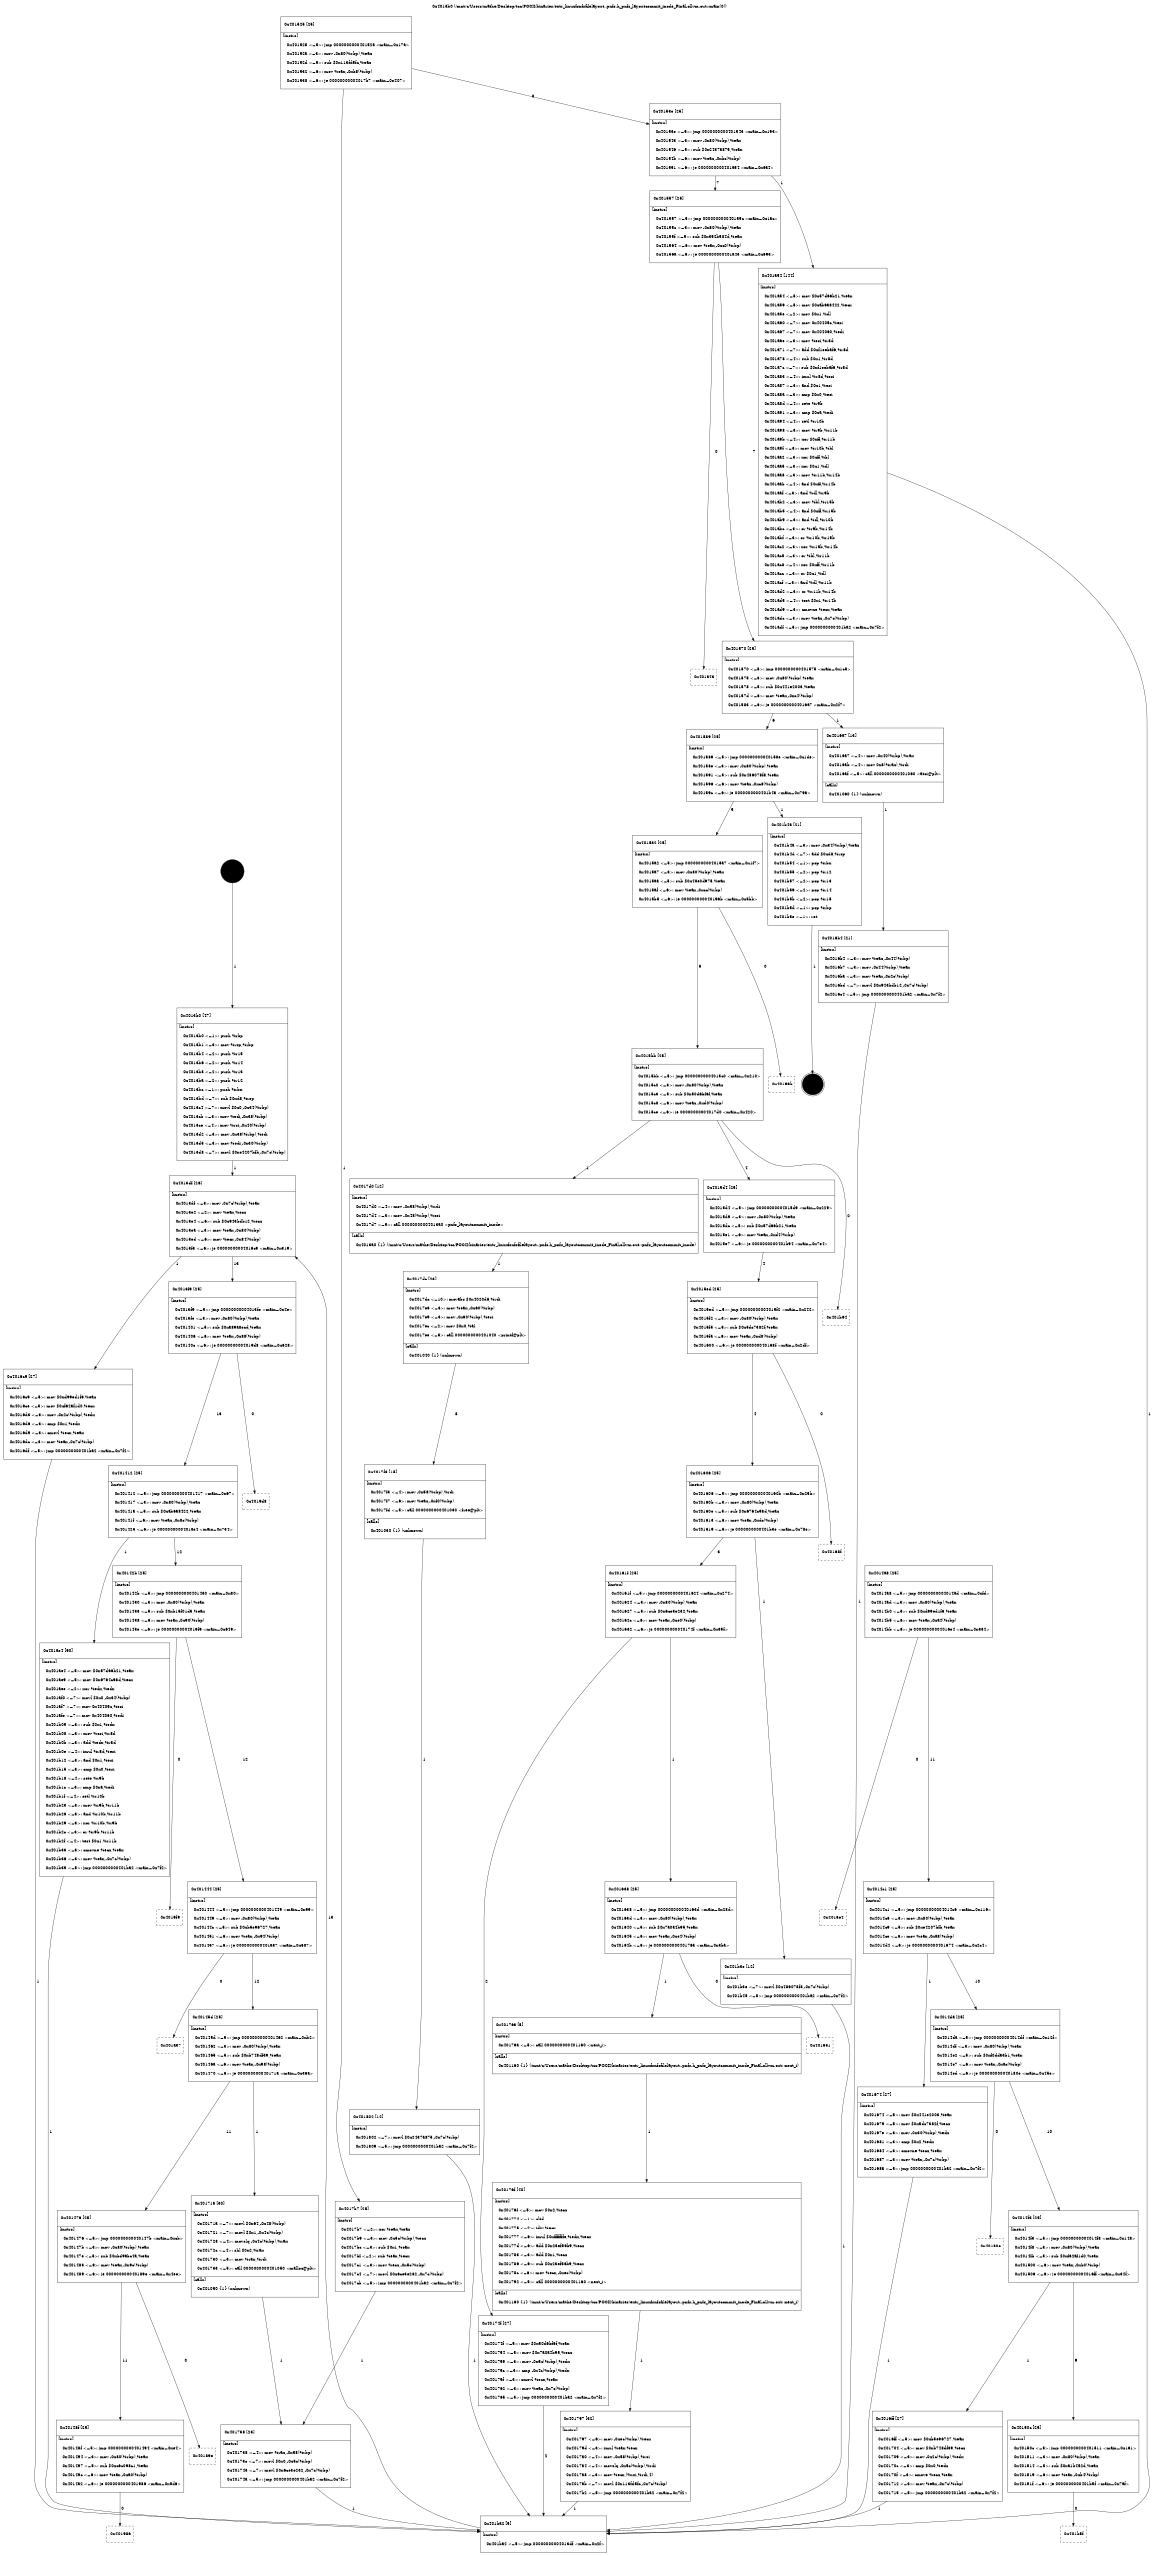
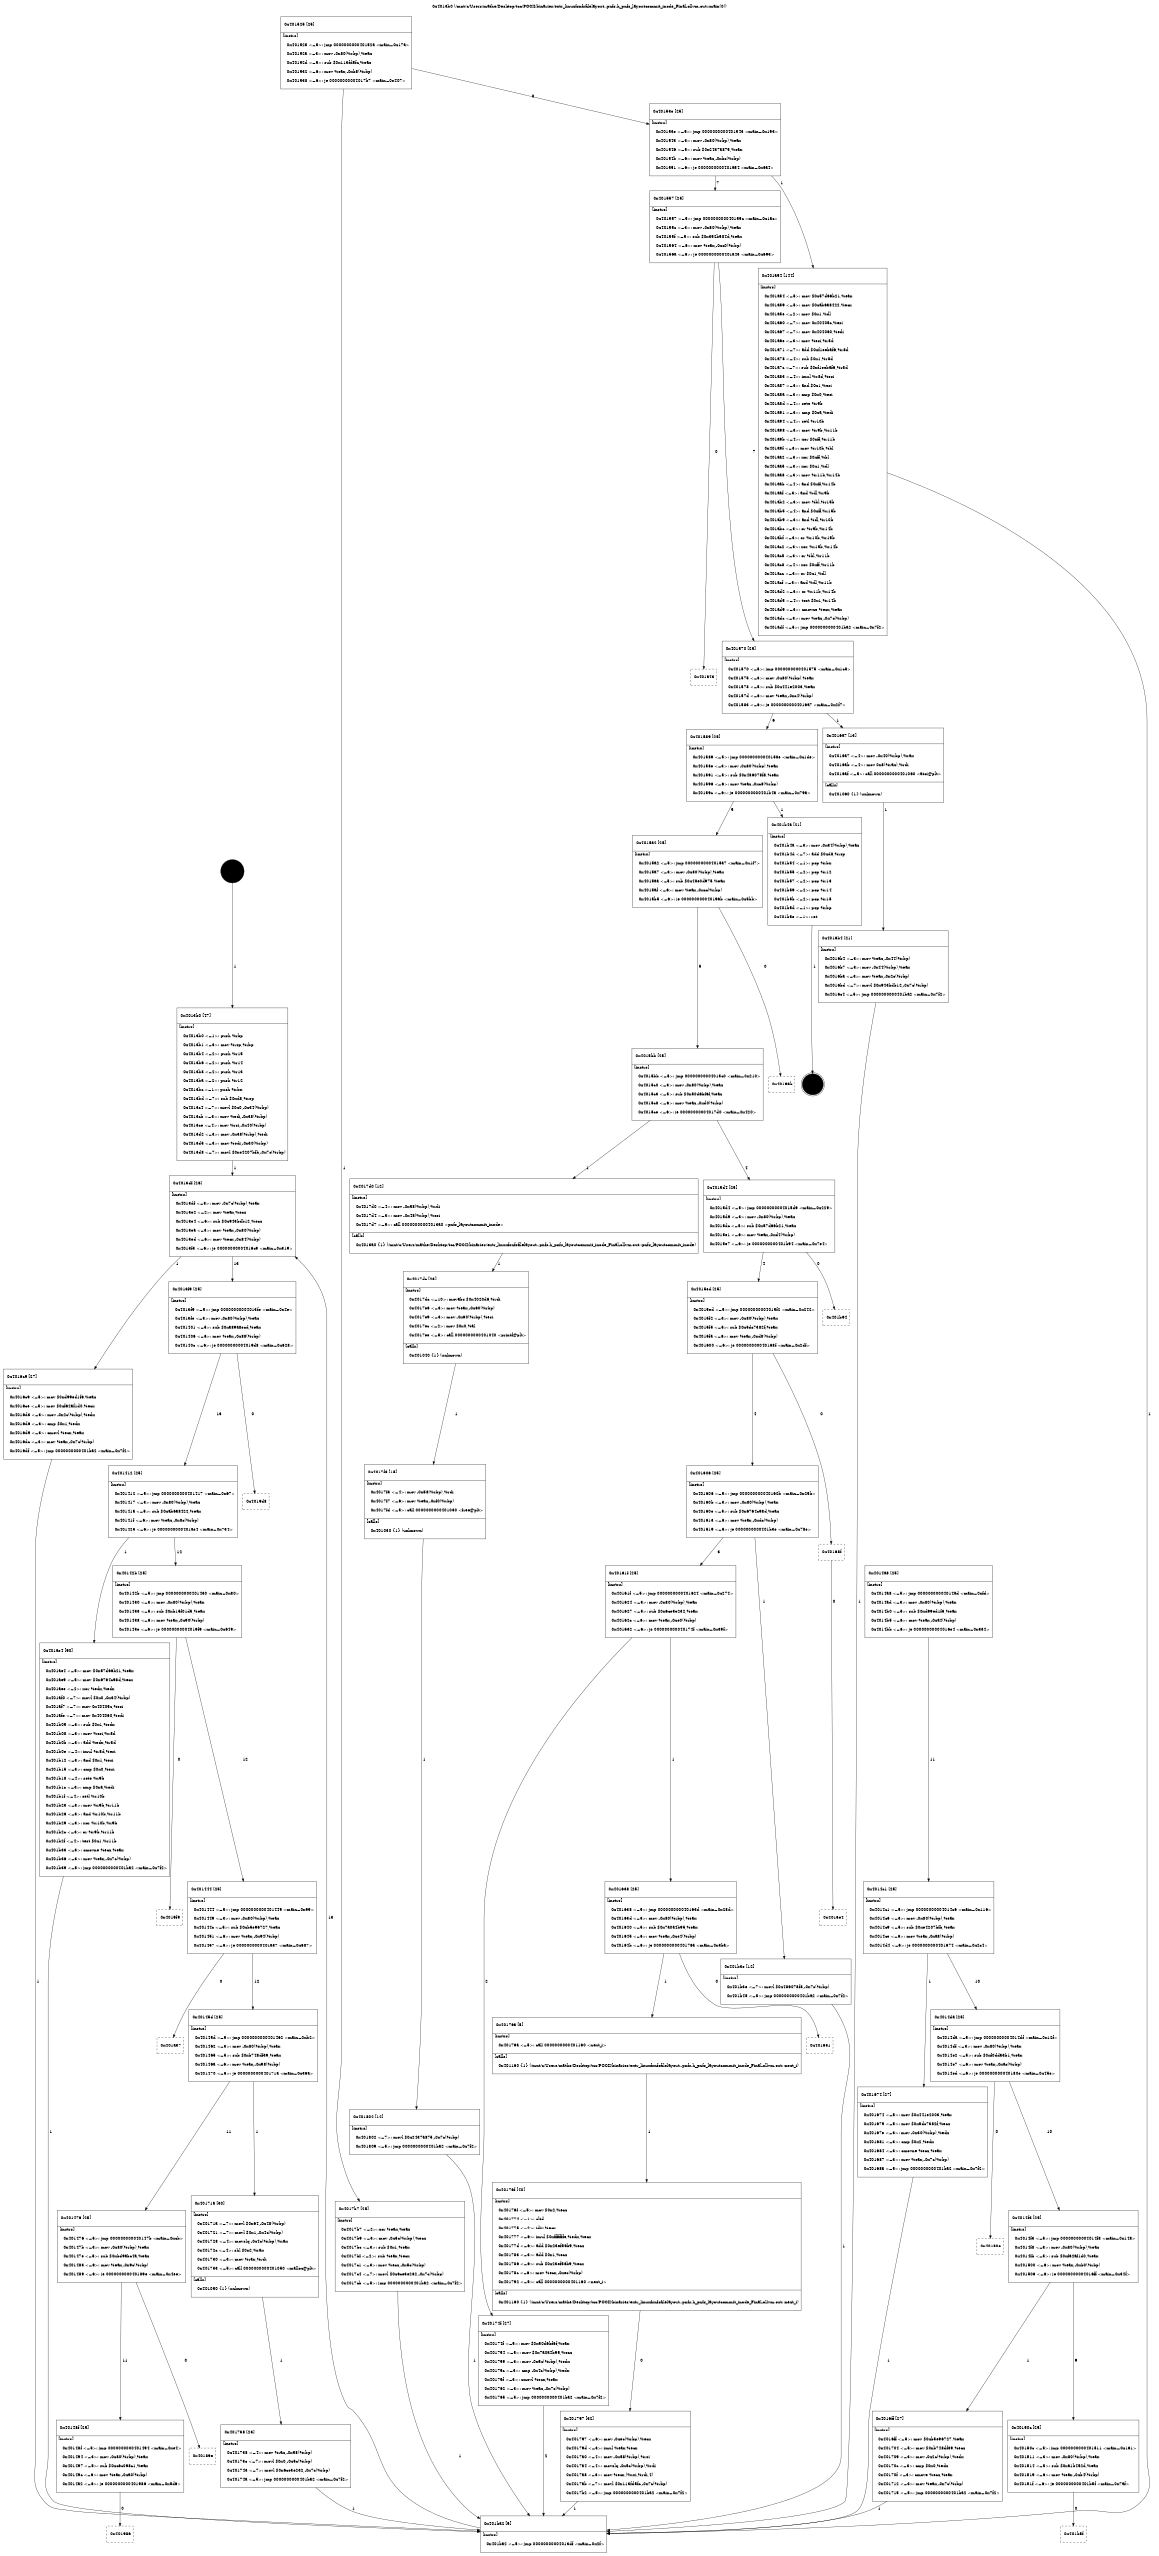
edge "0x4015bb [25]" -> "0x401b94": now "0x4015d4 [25]" -> "0x401b94"
edge "0x4017dc [23]" -> "0x4017f3 [15]": label " 8" -> " 1"
edge "0x4014a8 [25]" -> "0x4016e4": now "0x40168f" -> "0x4016e4"
edge "0x4017b7 [25]" -> "0x401738 [23]": now "0x4017b7 [25]" -> "0x401ba2 [5]"
edge "0x40176f [40]" -> "0x401797 [32]": label " 1" -> " 0"
